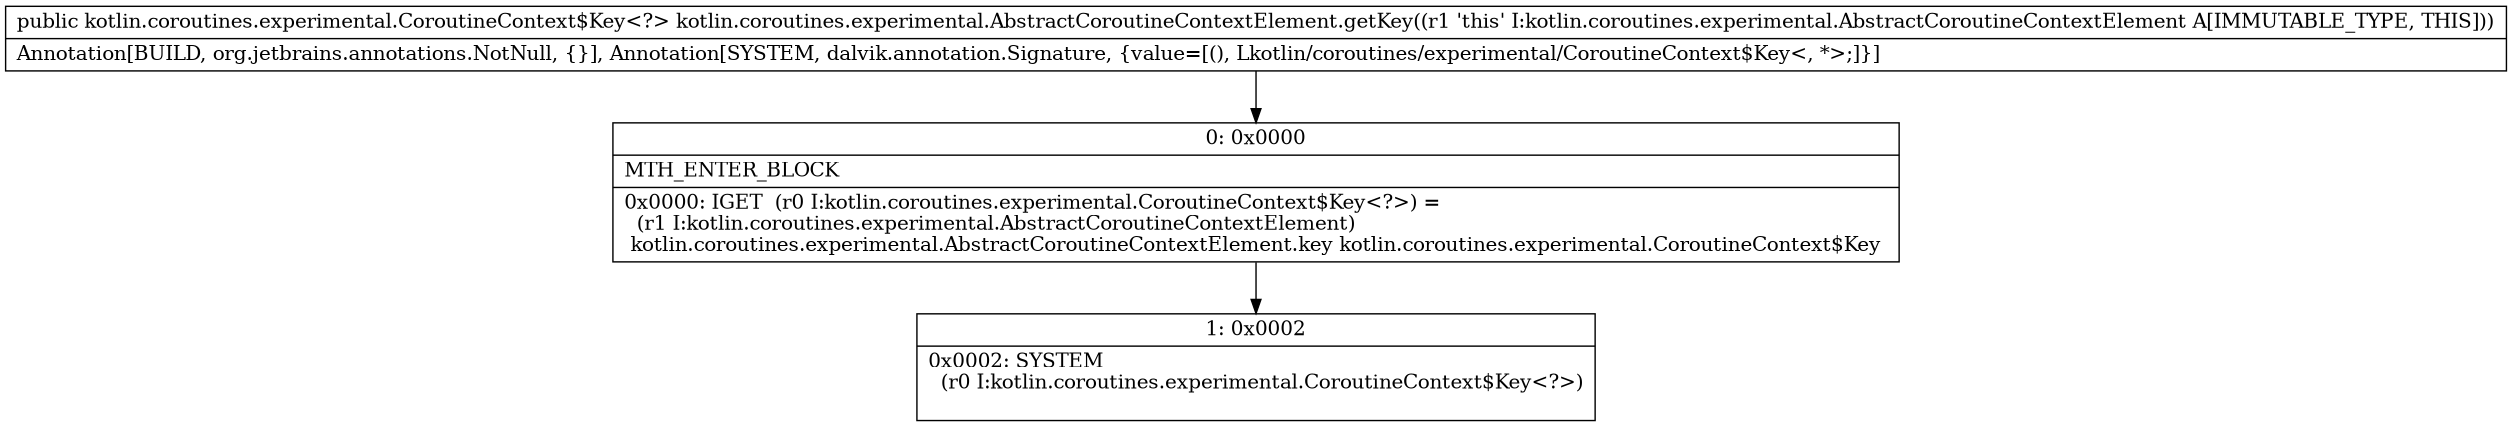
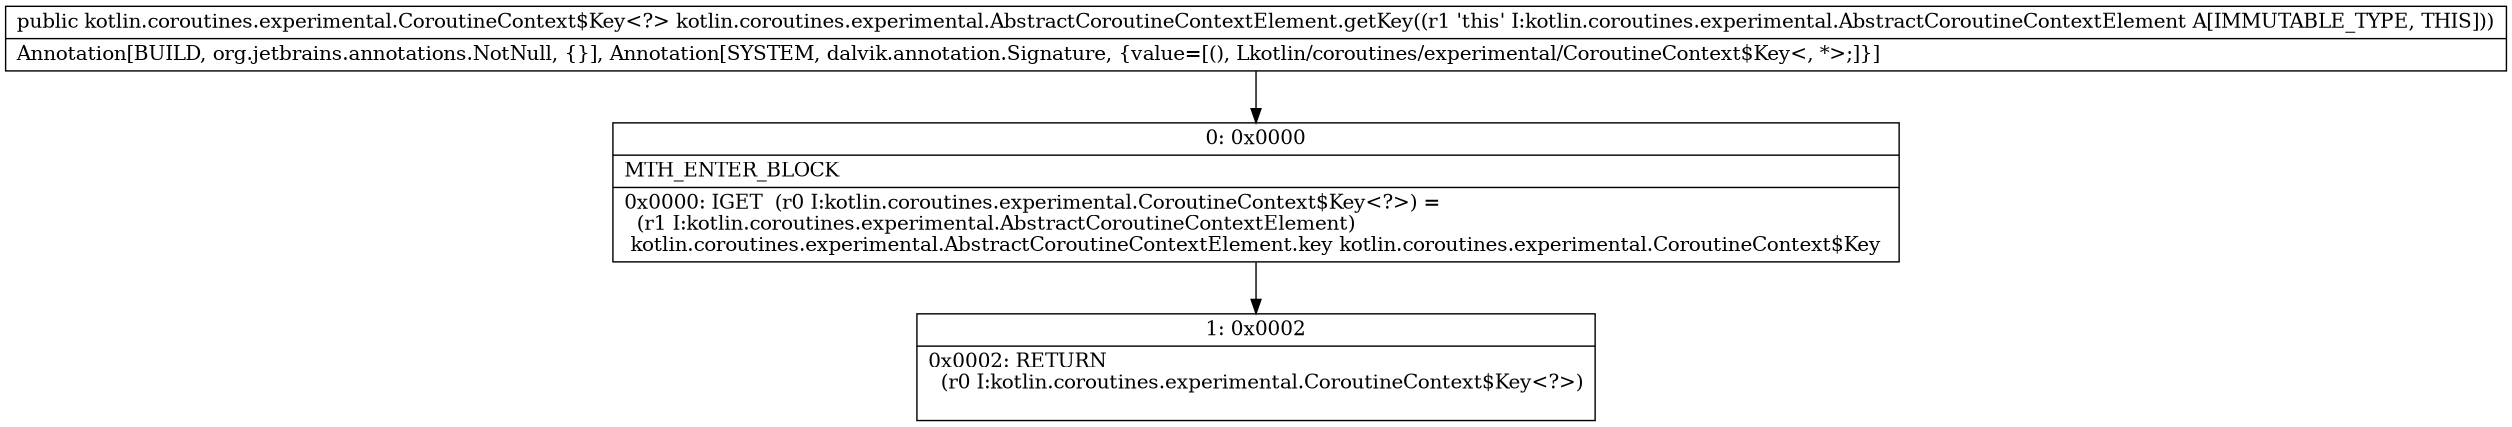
node "1: 0x0002": text "0x0002: SYSTEM" -> "0x0002: RETURN"
